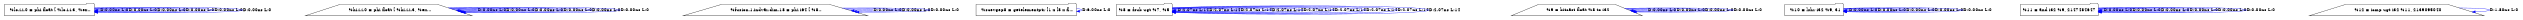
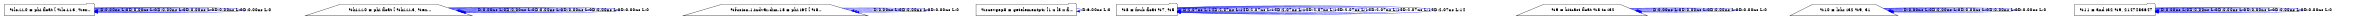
node "%8 = fsub ugt %7, %5": label "%8 = fsub ugt %7, %5" -> "%8 = fsub float %7, %5"
node "%10 = lshr i32 %9, 31": shape folder -> trapezium
node "%11 = and i32 %9, 2147484647": label "%11 = and i32 %9, 2147484647" -> "%11 = and i32 %9, 2147483647"
node "%12 = icmp ugt i32 %11, 2139095040": removed
